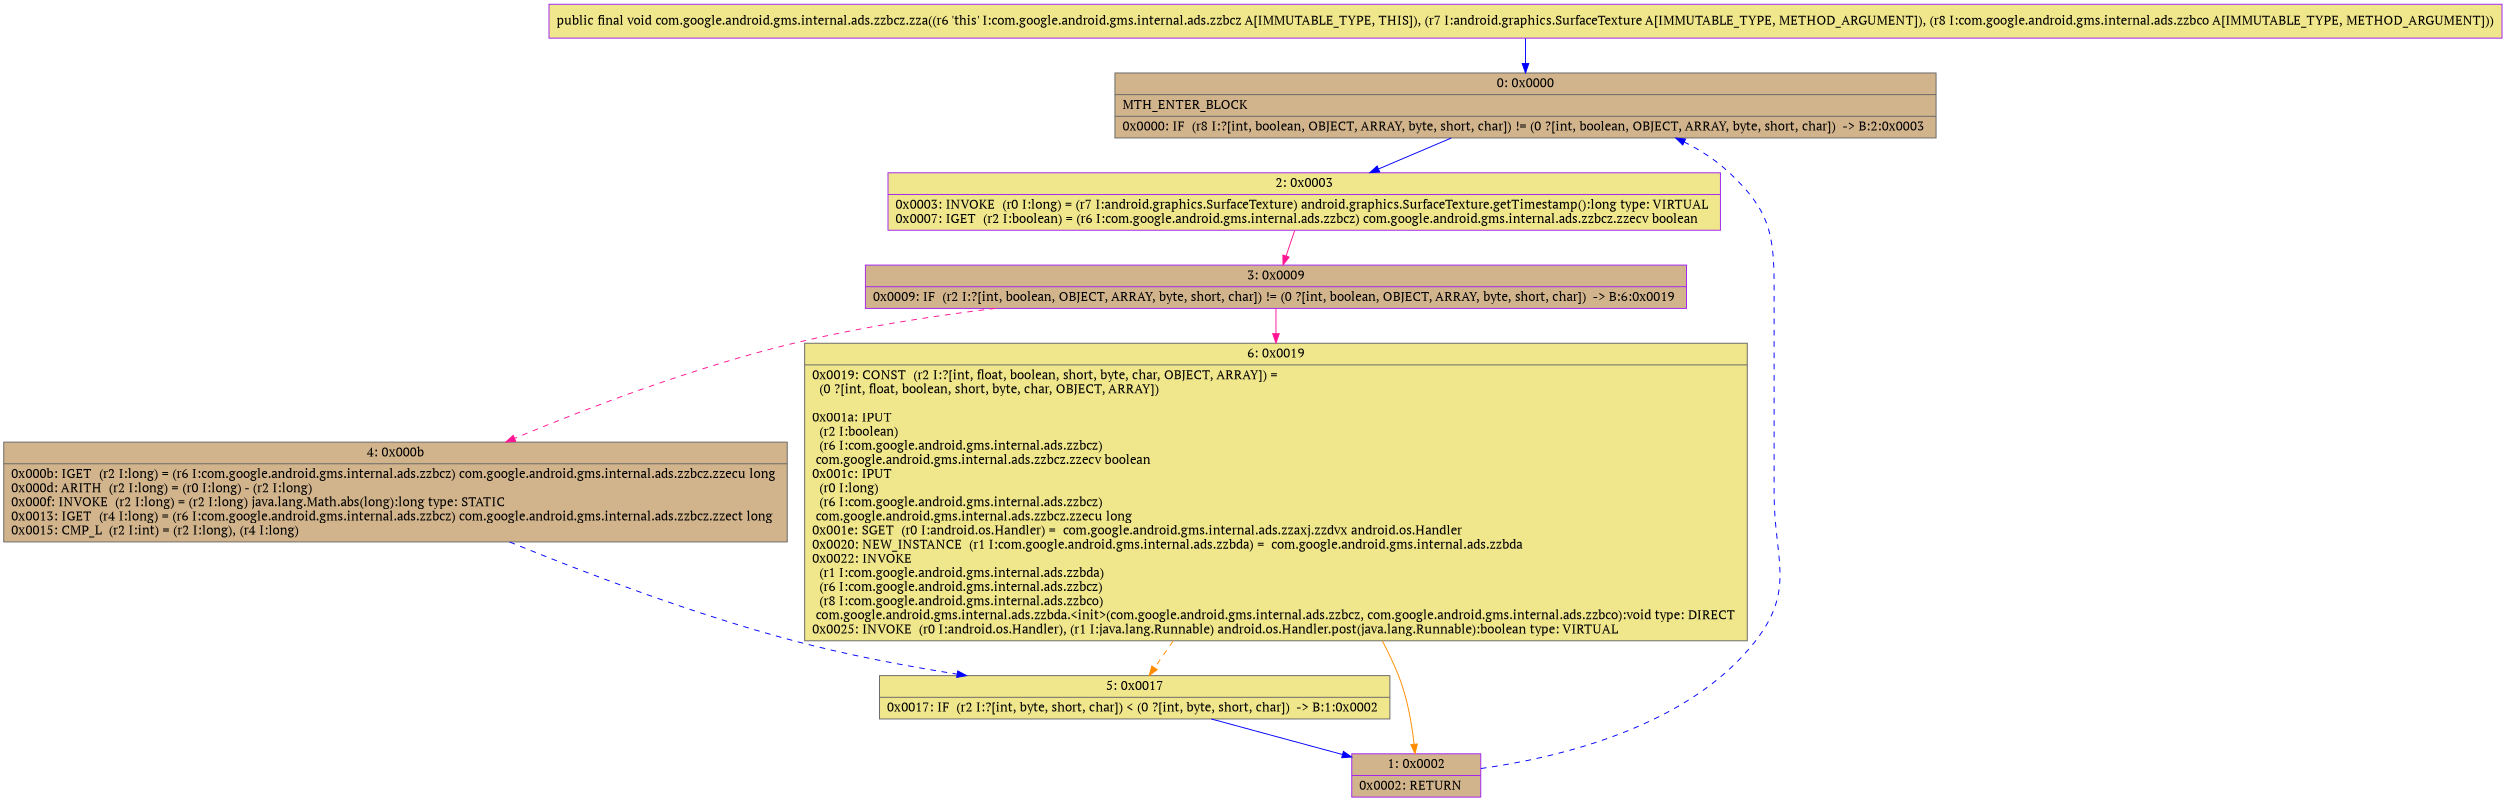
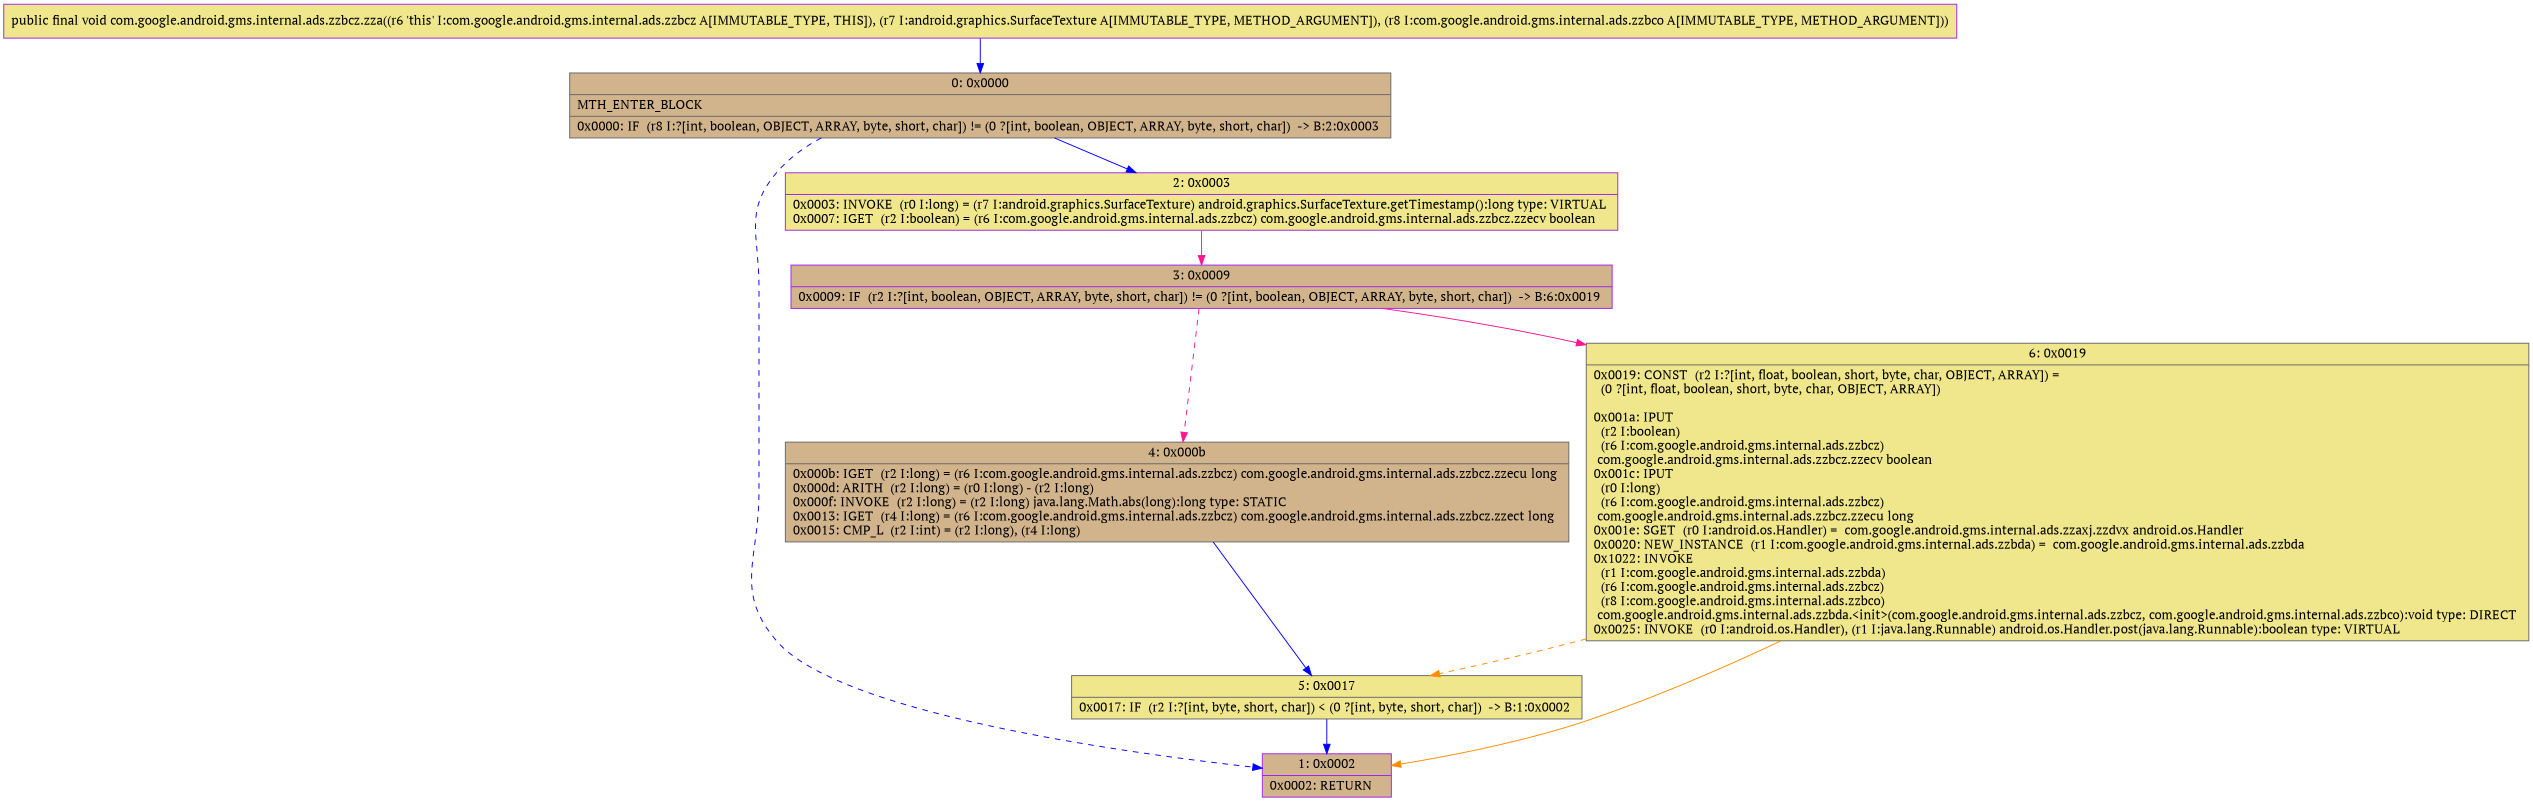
edge "1: 0x0002" -> "0: 0x0000": reversed
node "6: 0x0019": text "0x0022: INVOKE" -> "0x1022: INVOKE"
edge "4: 0x000b" -> "5: 0x0017": style dashed -> solid
